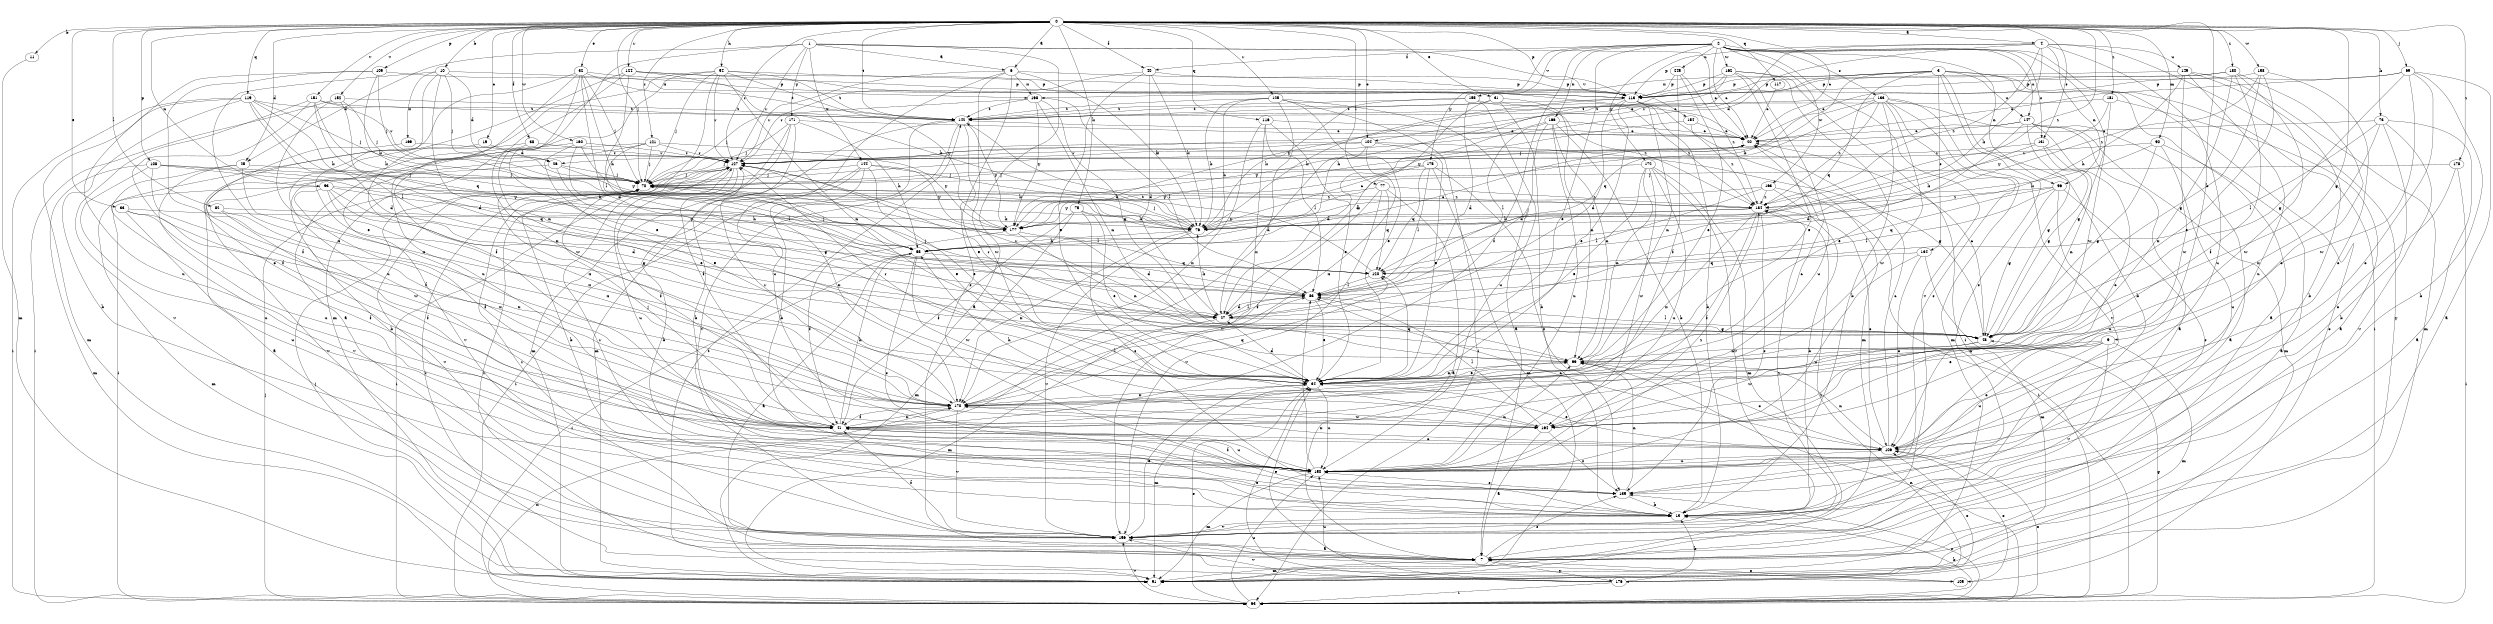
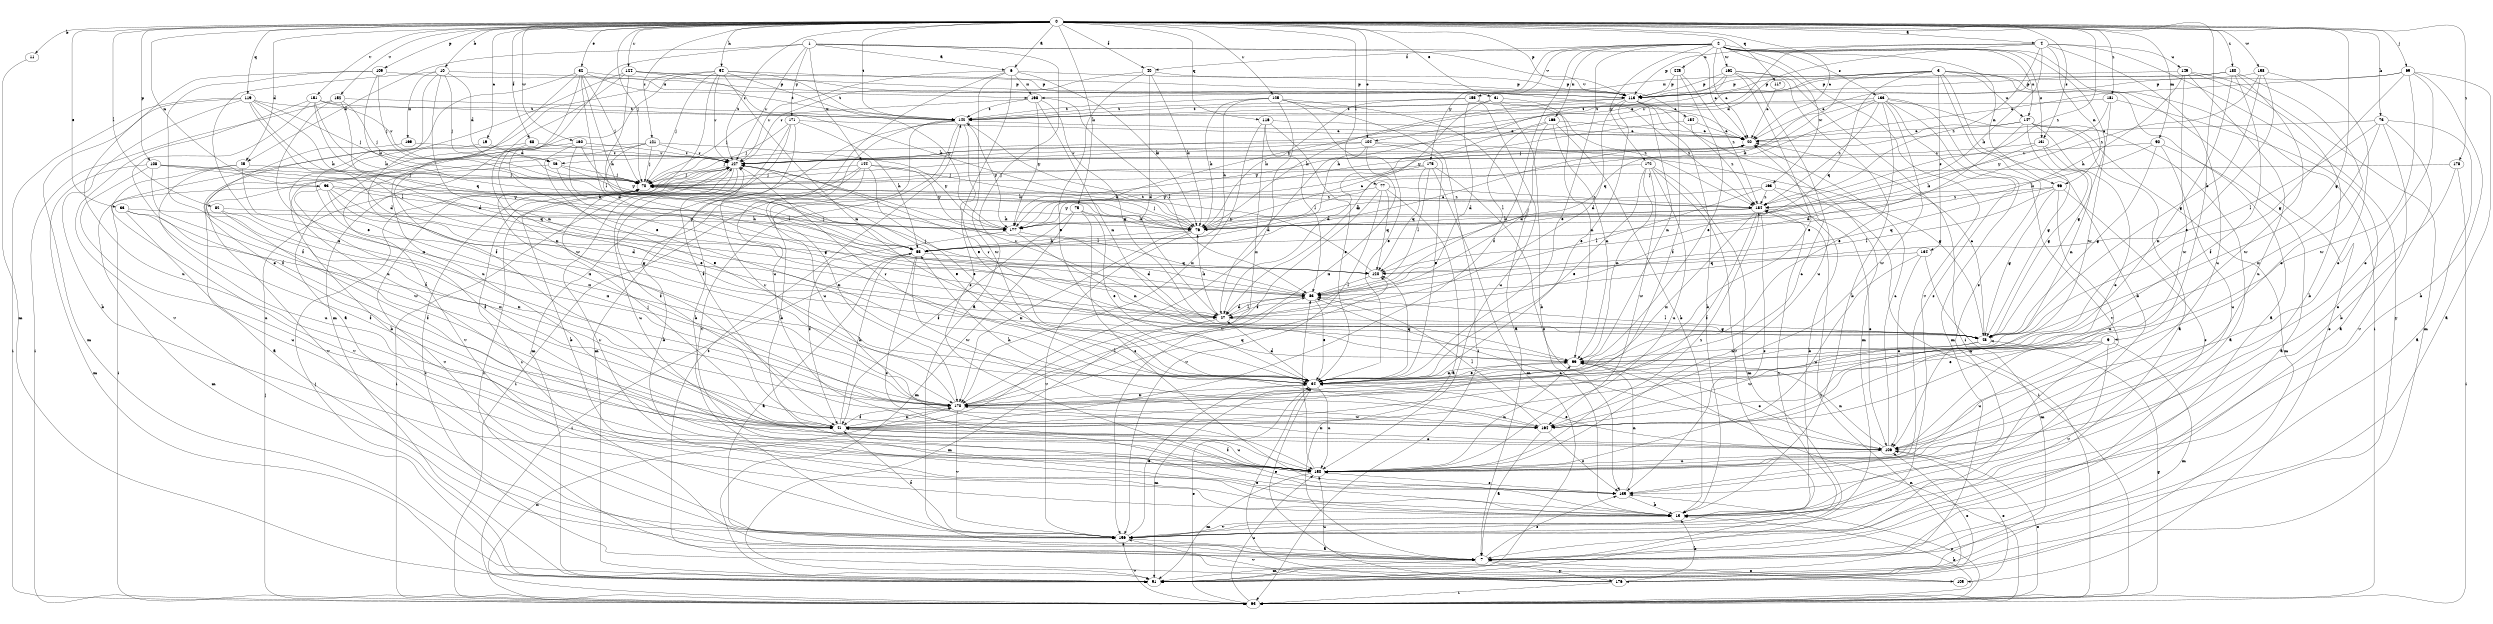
edge "166" -> "150": now "142" -> "150"
edge "9" -> "106": removed, label "o"
